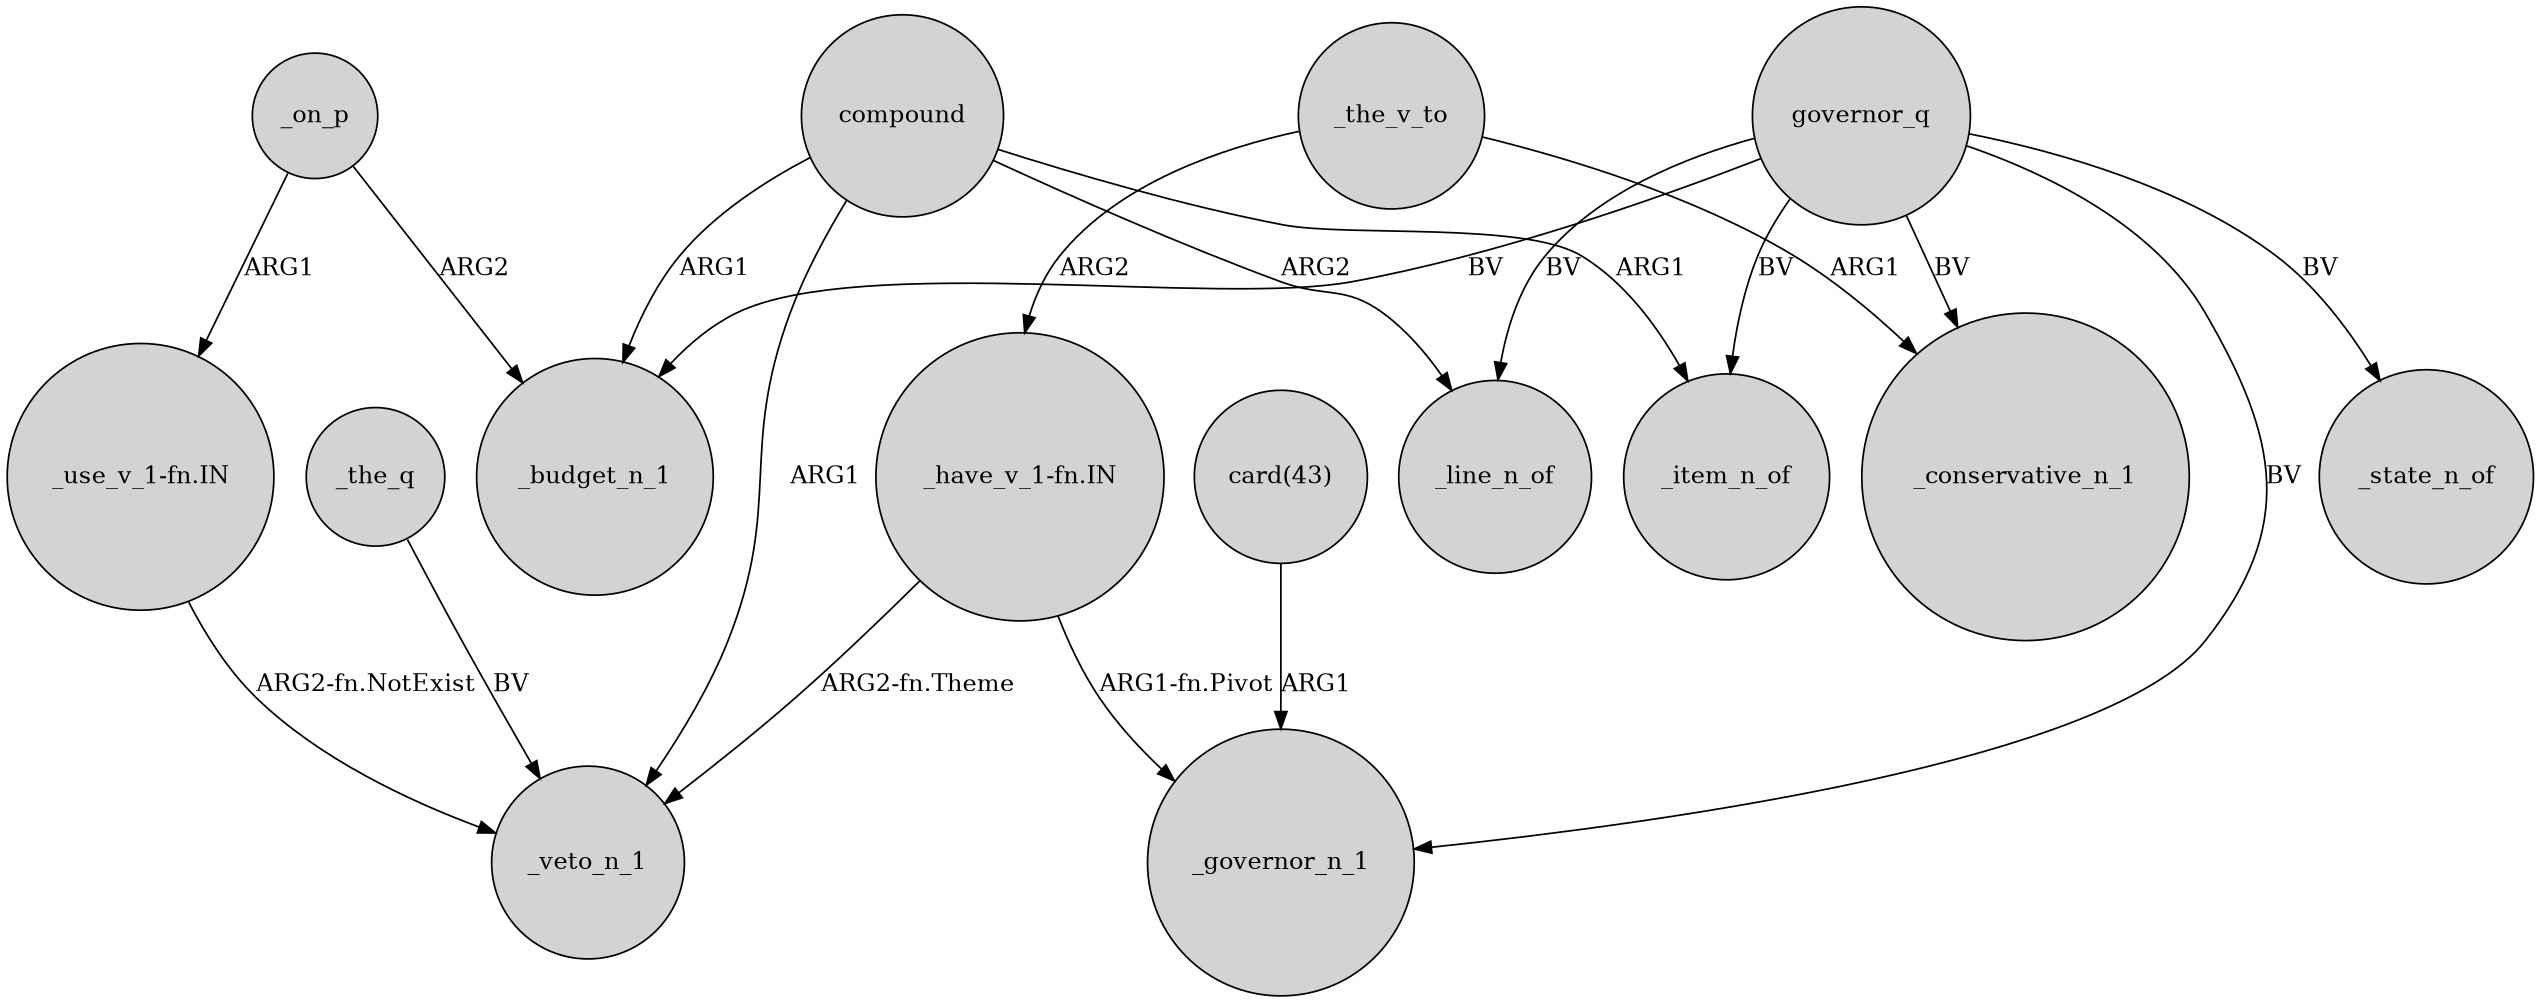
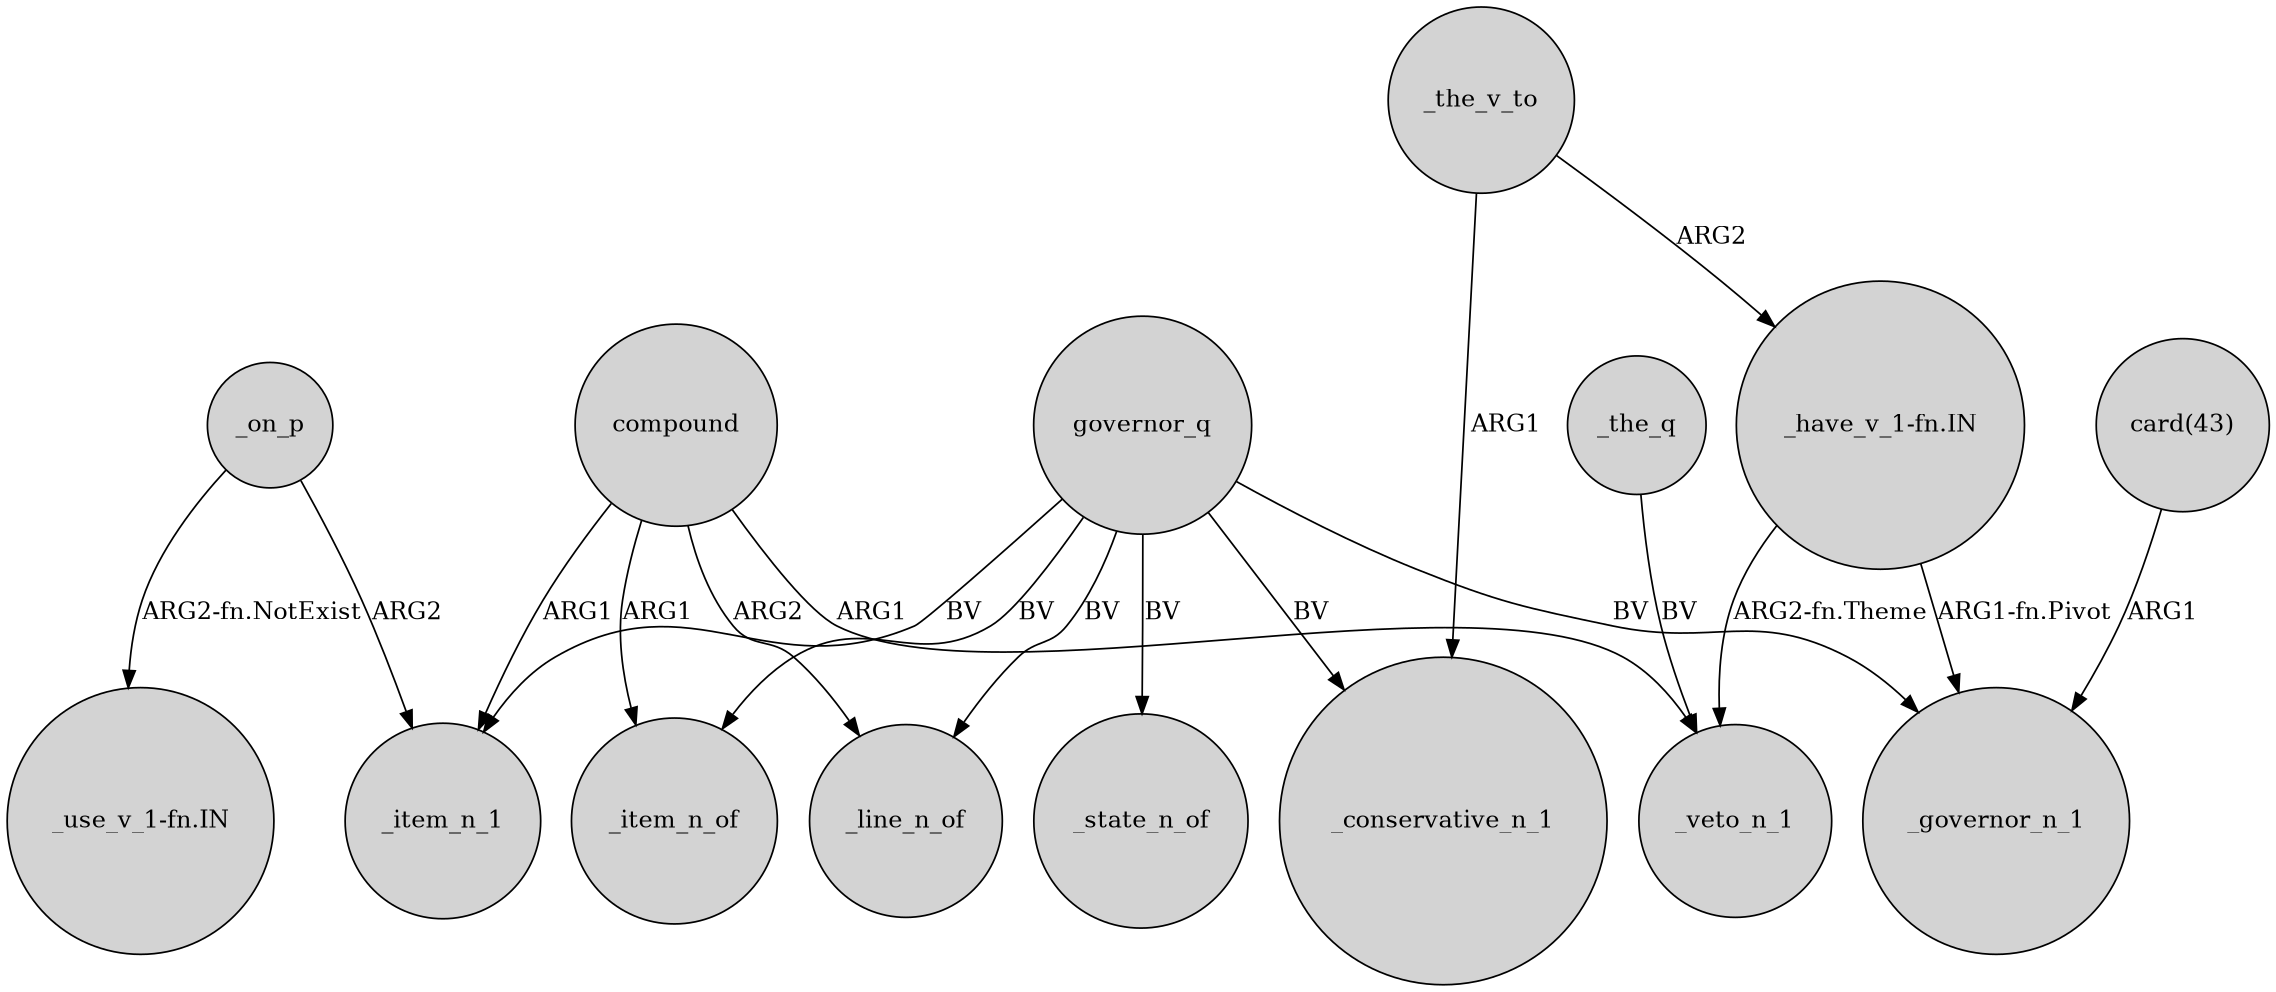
edge "_on_p" -> "_use_v_1-fn.IN": label "ARG1" -> "ARG2-fn.NotExist"
node "_budget_n_1": label "_budget_n_1" -> "_item_n_1"
edge "_use_v_1-fn.IN" -> "_veto_n_1": removed, label "ARG2-fn.NotExist"
